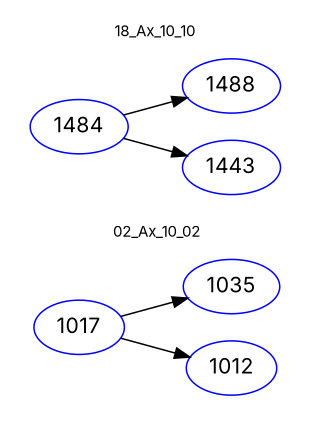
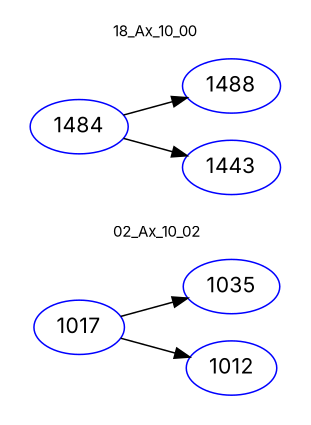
cluster "18_Ax_10_10": label "18_Ax_10_10" -> "18_Ax_10_00"
